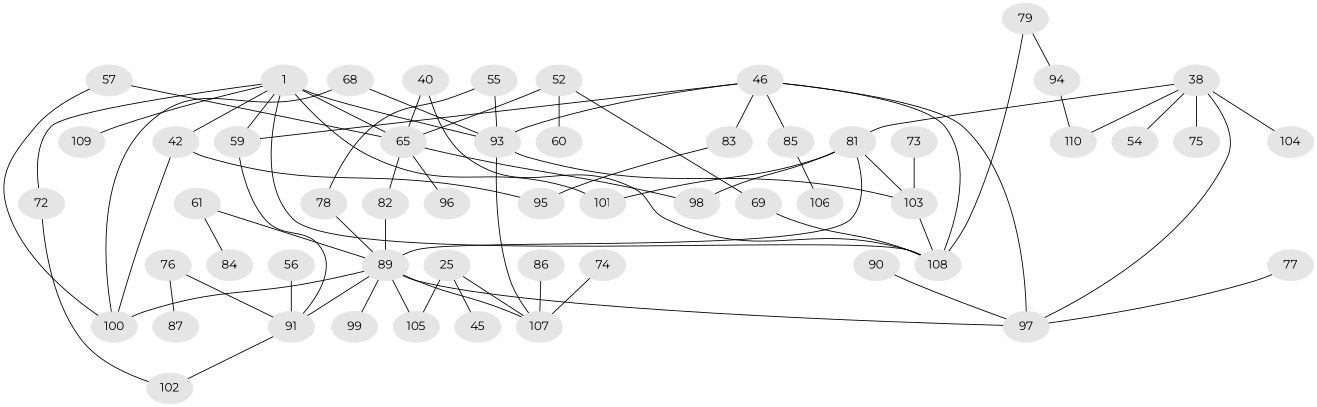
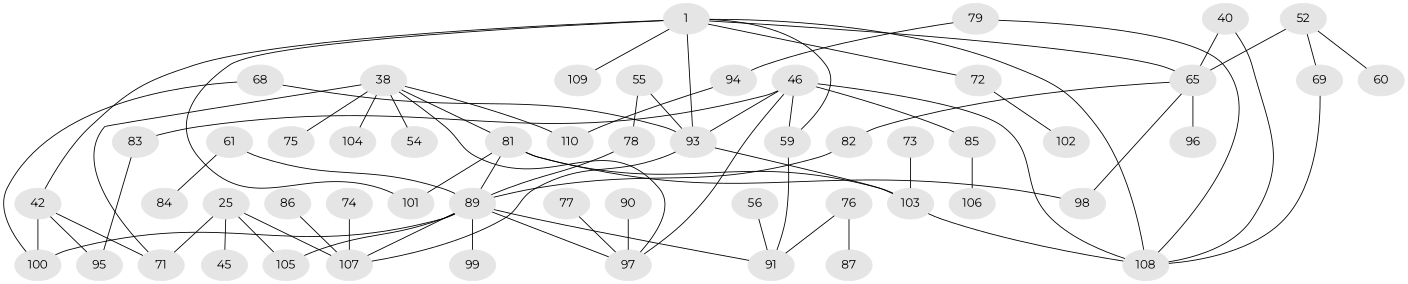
node "57": removed
node "71": added
edge "91" -- "102": removed
